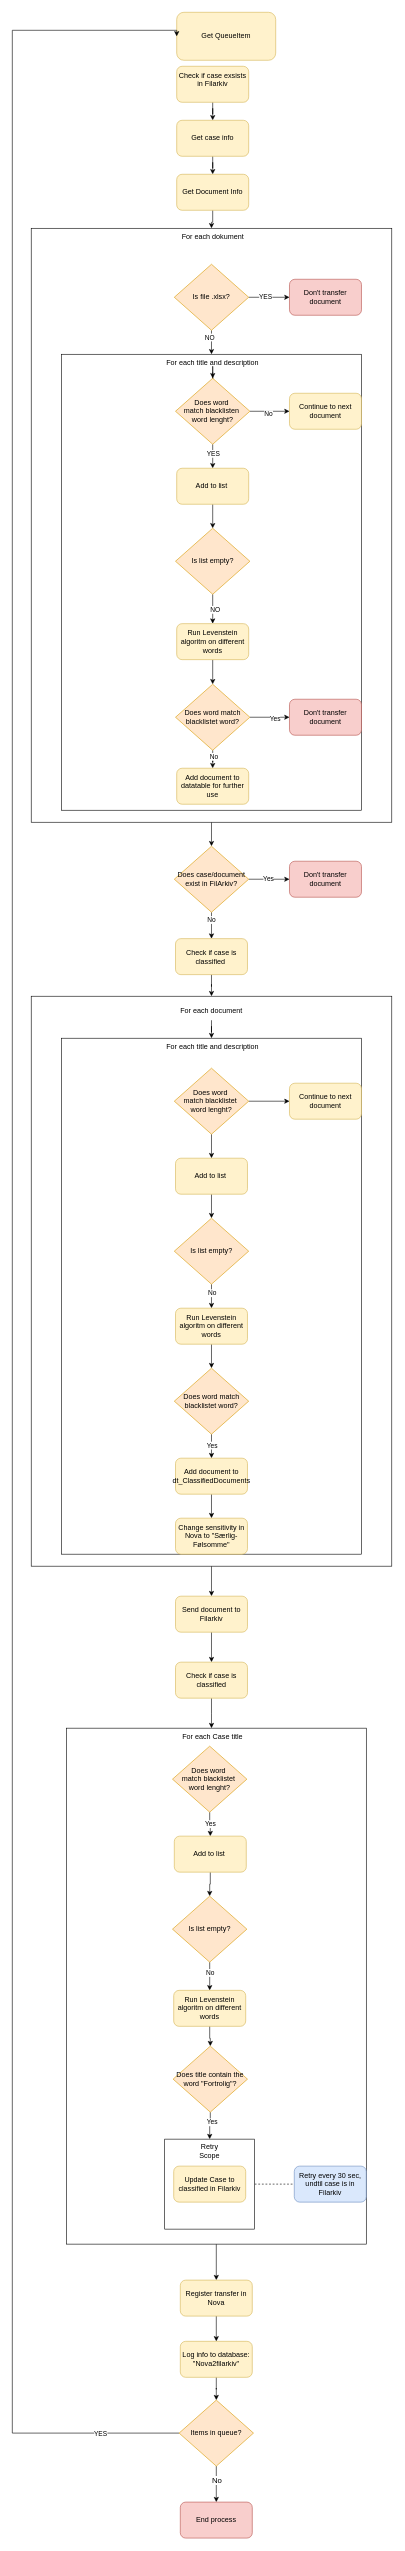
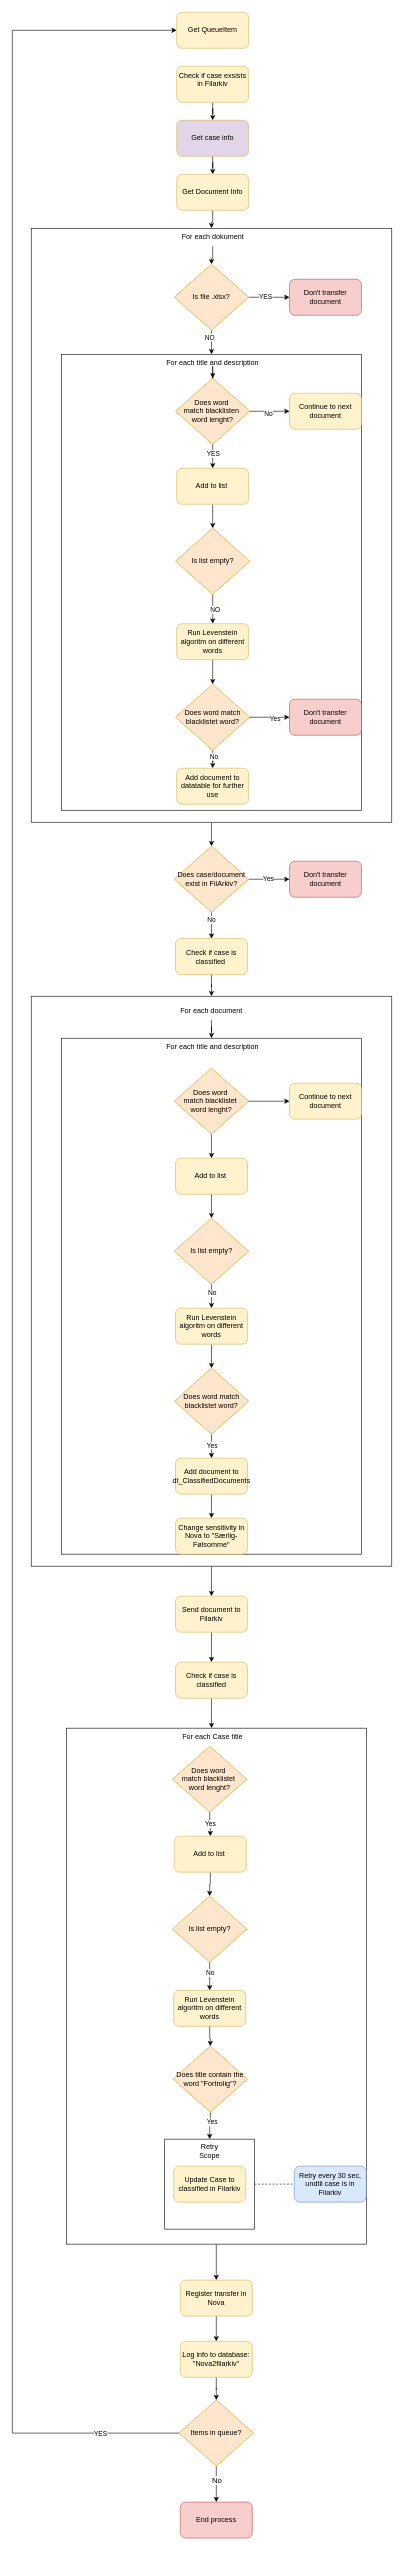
node "Get QueueItem": size 99x48 -> 72x36
node "Get case info": fillcolor #fff2cc -> #e1d5e7
edge "For each dokument" -> "Is file .xlsx?": added
